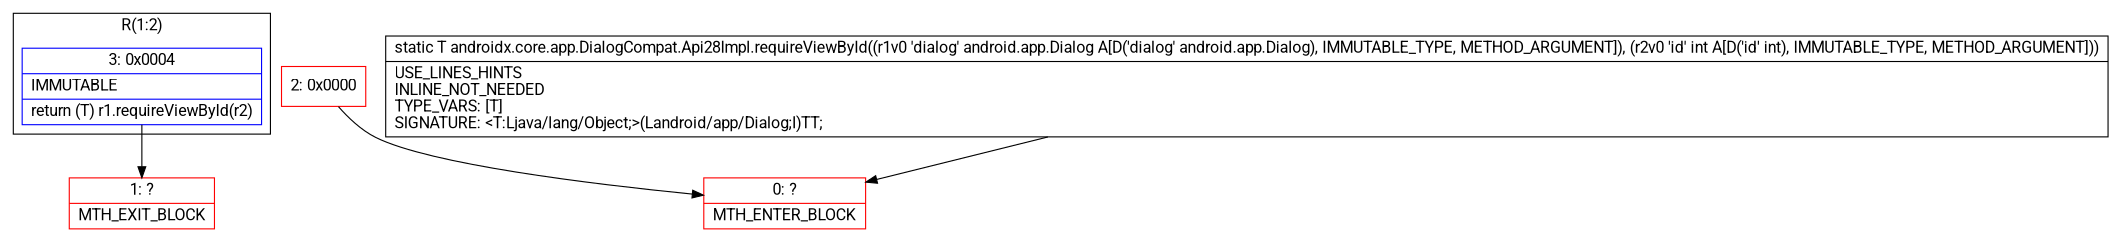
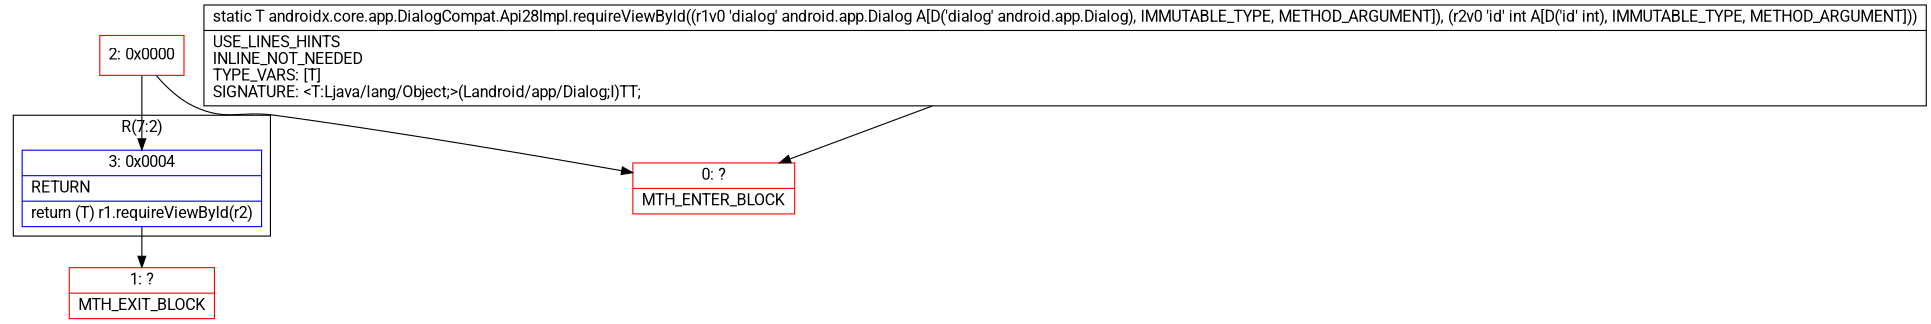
cluster "R(1:2)": label "R(1:2)" -> "R(7:2)"
node "3: 0x0004": text "IMMUTABLE" -> "RETURN"
edge "2: 0x0000" -> "3: 0x0004": added
